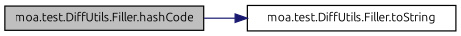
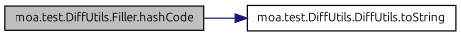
node "moa.test.DiffUtils.Filler.toString": label "moa.test.DiffUtils.Filler.toString" -> "moa.test.DiffUtils.DiffUtils.toString"
